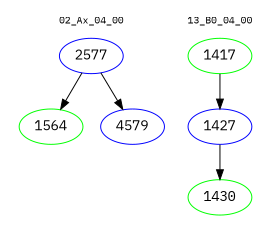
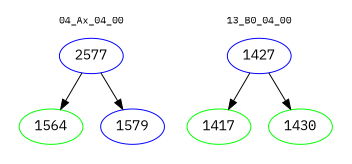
cluster "02_Ax_04_00": label "02_Ax_04_00" -> "04_Ax_04_00"
edge "1417" -> "1427": reversed
node "4579": label "4579" -> "1579"
